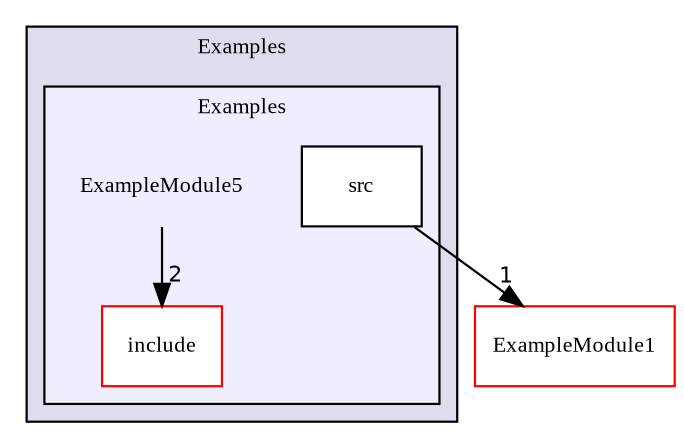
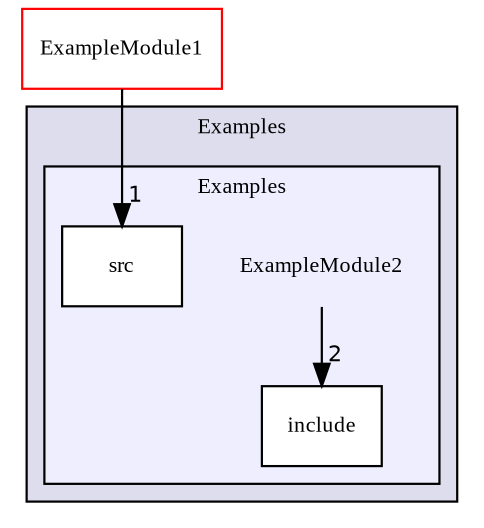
node "ExampleModule5": label "ExampleModule5" -> "ExampleModule2"
edge "src" -> "ExampleModule1": reversed
node "include": color red -> black
